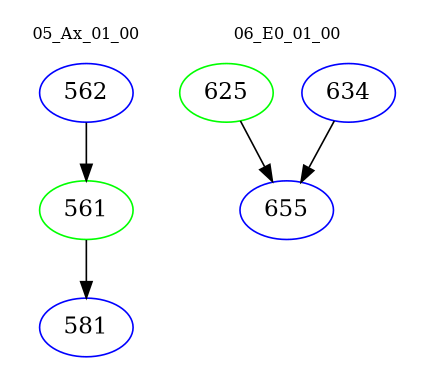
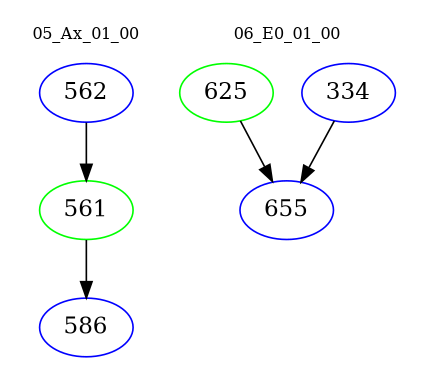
node "634": label "634" -> "334"
node "581": label "581" -> "586"
